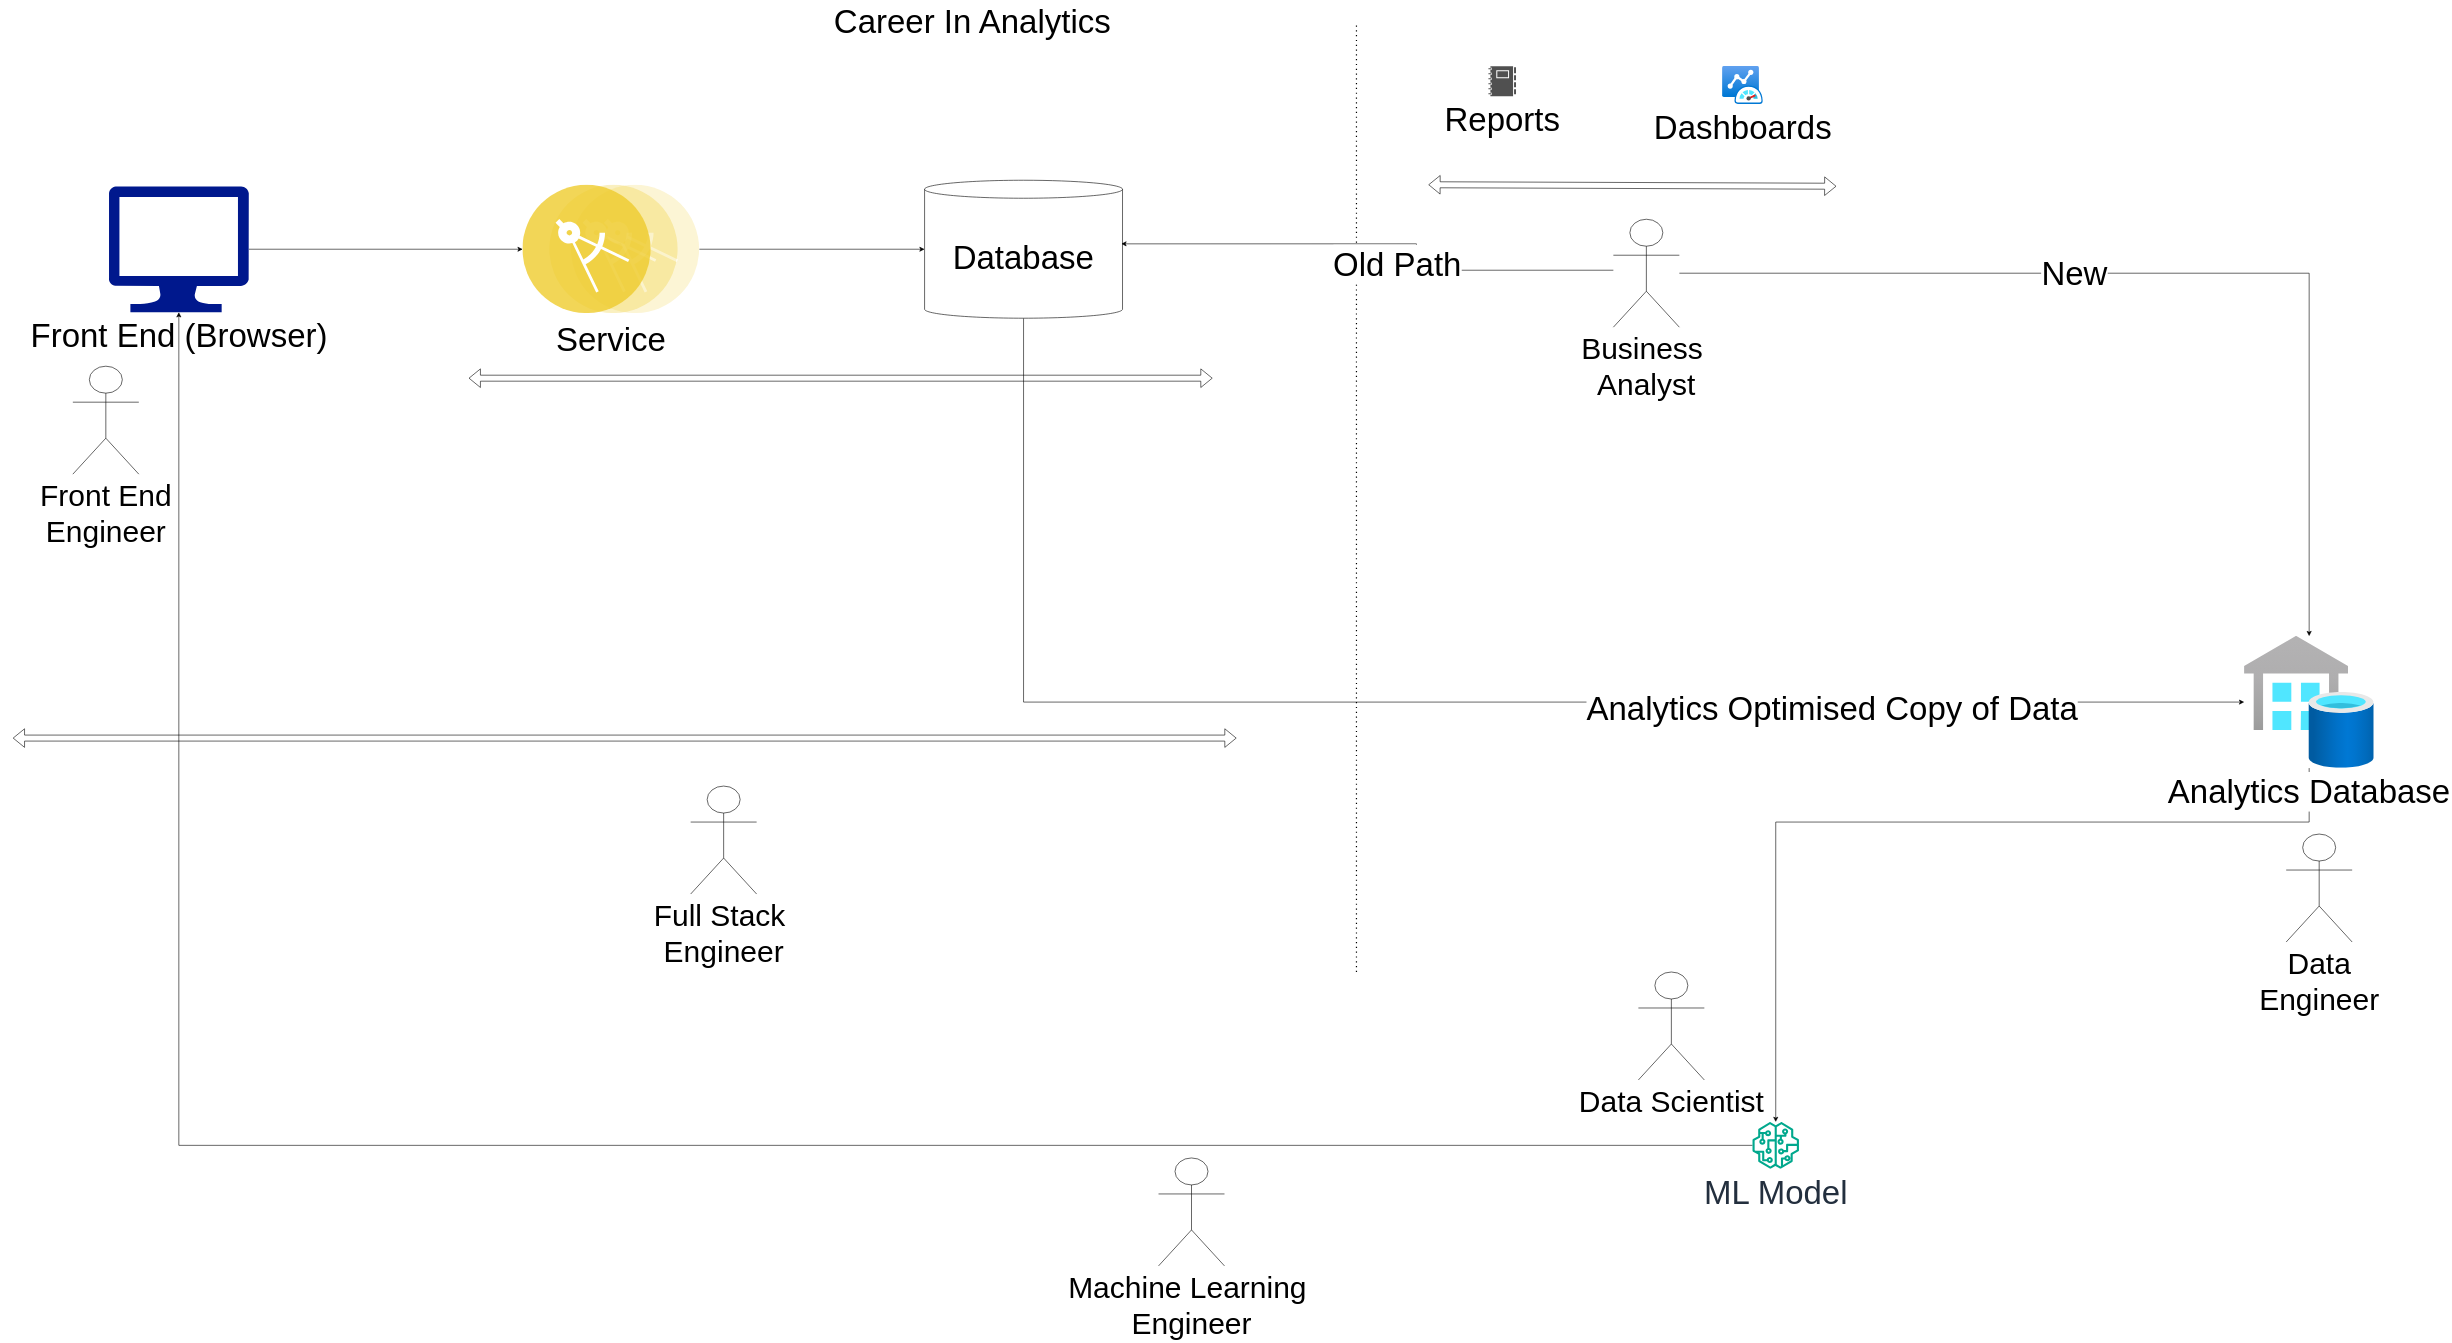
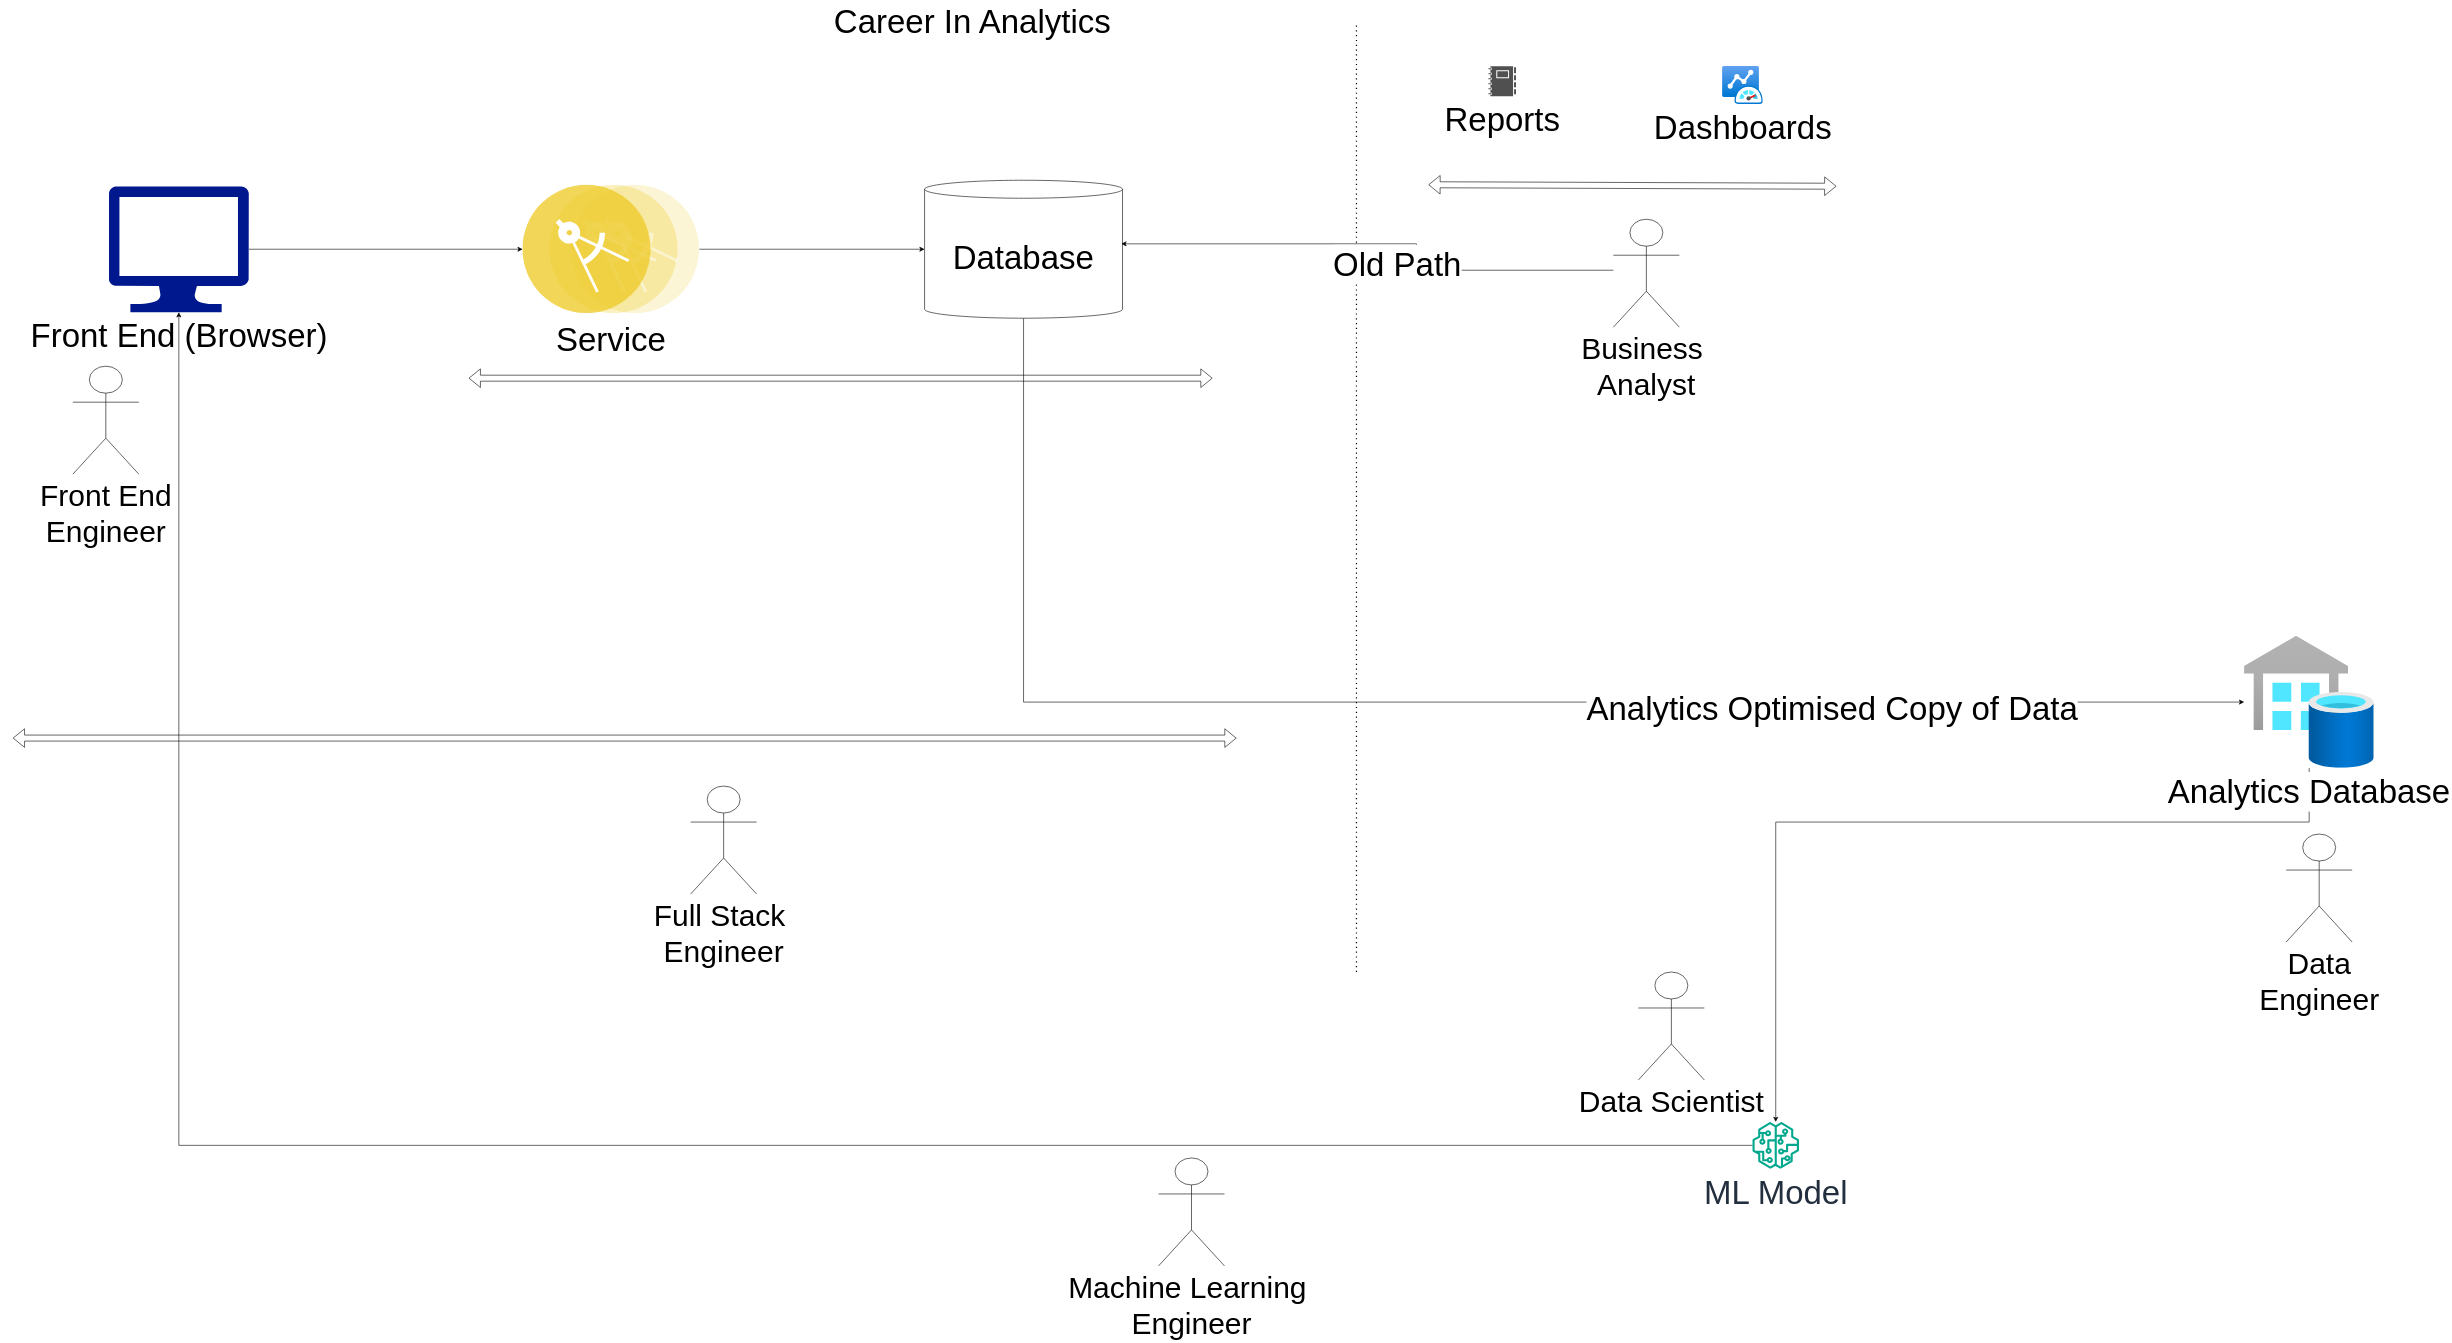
edge "Business Analyst" -> "Analytics Database": removed, label "New"
